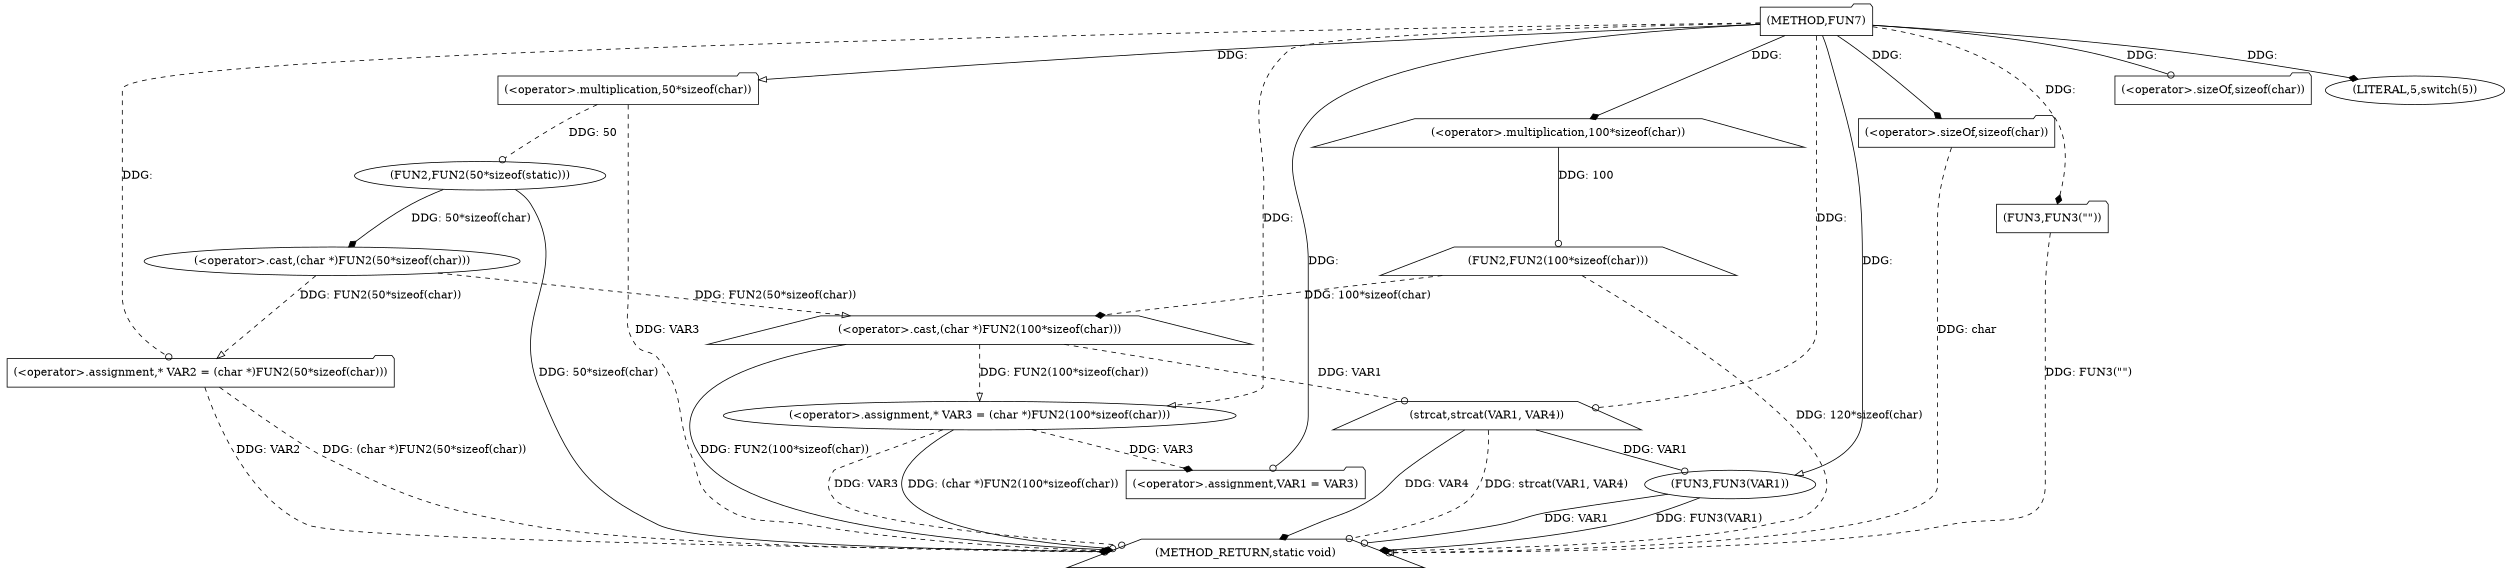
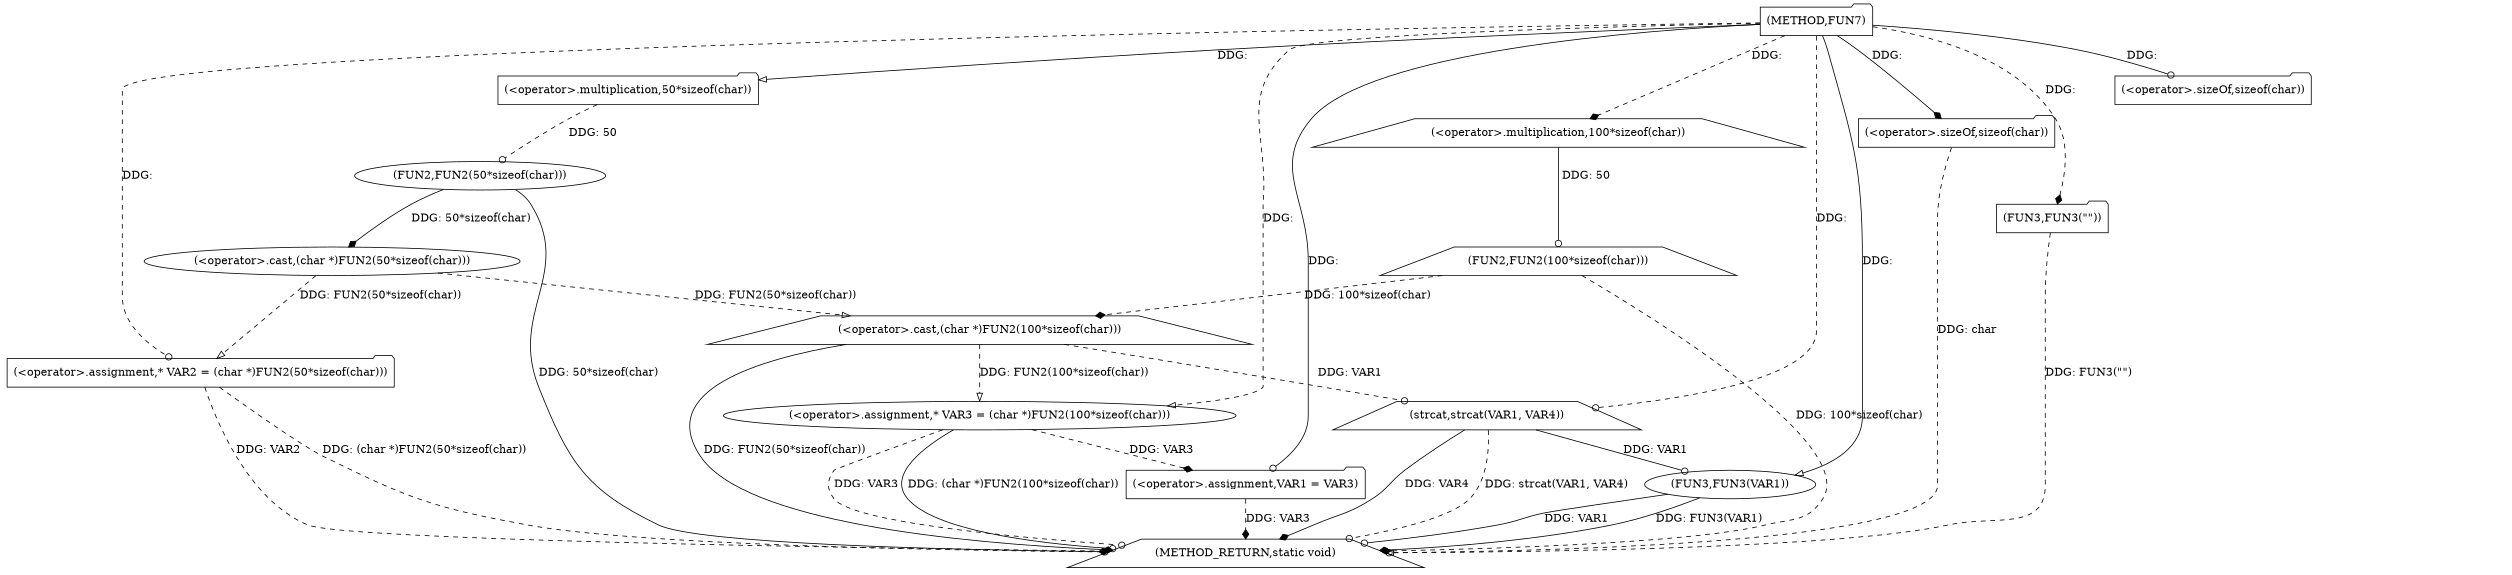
edge "(METHOD,FUN7)" -> "(<operator>.multiplication,100*sizeof(char))": style solid -> dashed
node "(LITERAL,5,switch(5))": removed
node "(FUN2,FUN2(50*sizeof(static)))": label "(FUN2,FUN2(50*sizeof(static)))" -> "(FUN2,FUN2(50*sizeof(char)))"
edge "(<operator>.multiplication,100*sizeof(char))" -> "(FUN2,FUN2(100*sizeof(char)))": label "DDG: 100" -> "DDG: 50"
edge "(FUN2,FUN2(100*sizeof(char)))" -> "(METHOD_RETURN,static void)": label "DDG: 120*sizeof(char)" -> "DDG: 100*sizeof(char)"
edge "(<operator>.cast,(char *)FUN2(100*sizeof(char)))" -> "(METHOD_RETURN,static void)": label "DDG: FUN2(100*sizeof(char))" -> "DDG: FUN2(50*sizeof(char))"
edge "(<operator>.multiplication,50*sizeof(char))" -> "(METHOD_RETURN,static void)": now "(<operator>.assignment,VAR1 = VAR3)" -> "(METHOD_RETURN,static void)"
